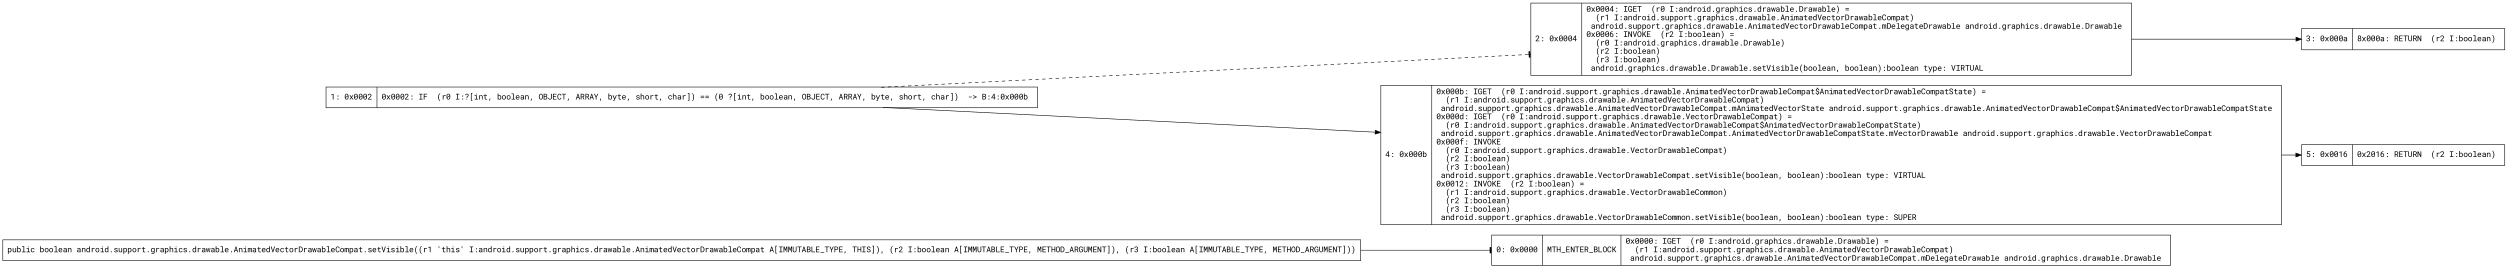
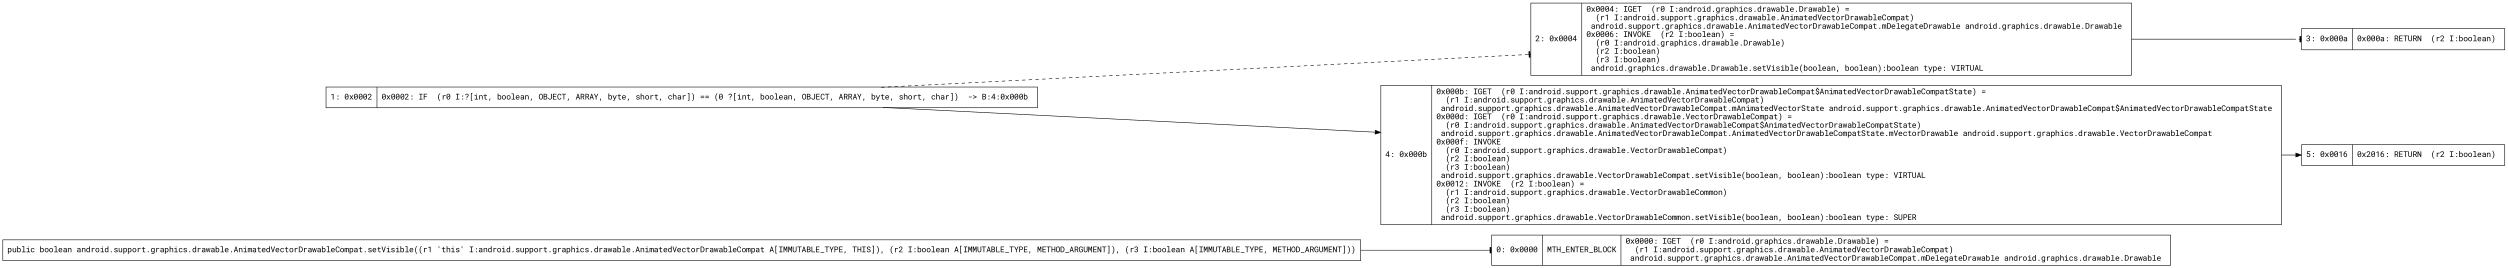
edge "2: 0x0004" -> "3: 0x000a": arrowhead normal -> tee
node "3: 0x000a": text "8x000a: RETURN  (r2 I:boolean)" -> "0x000a: RETURN  (r2 I:boolean)"
